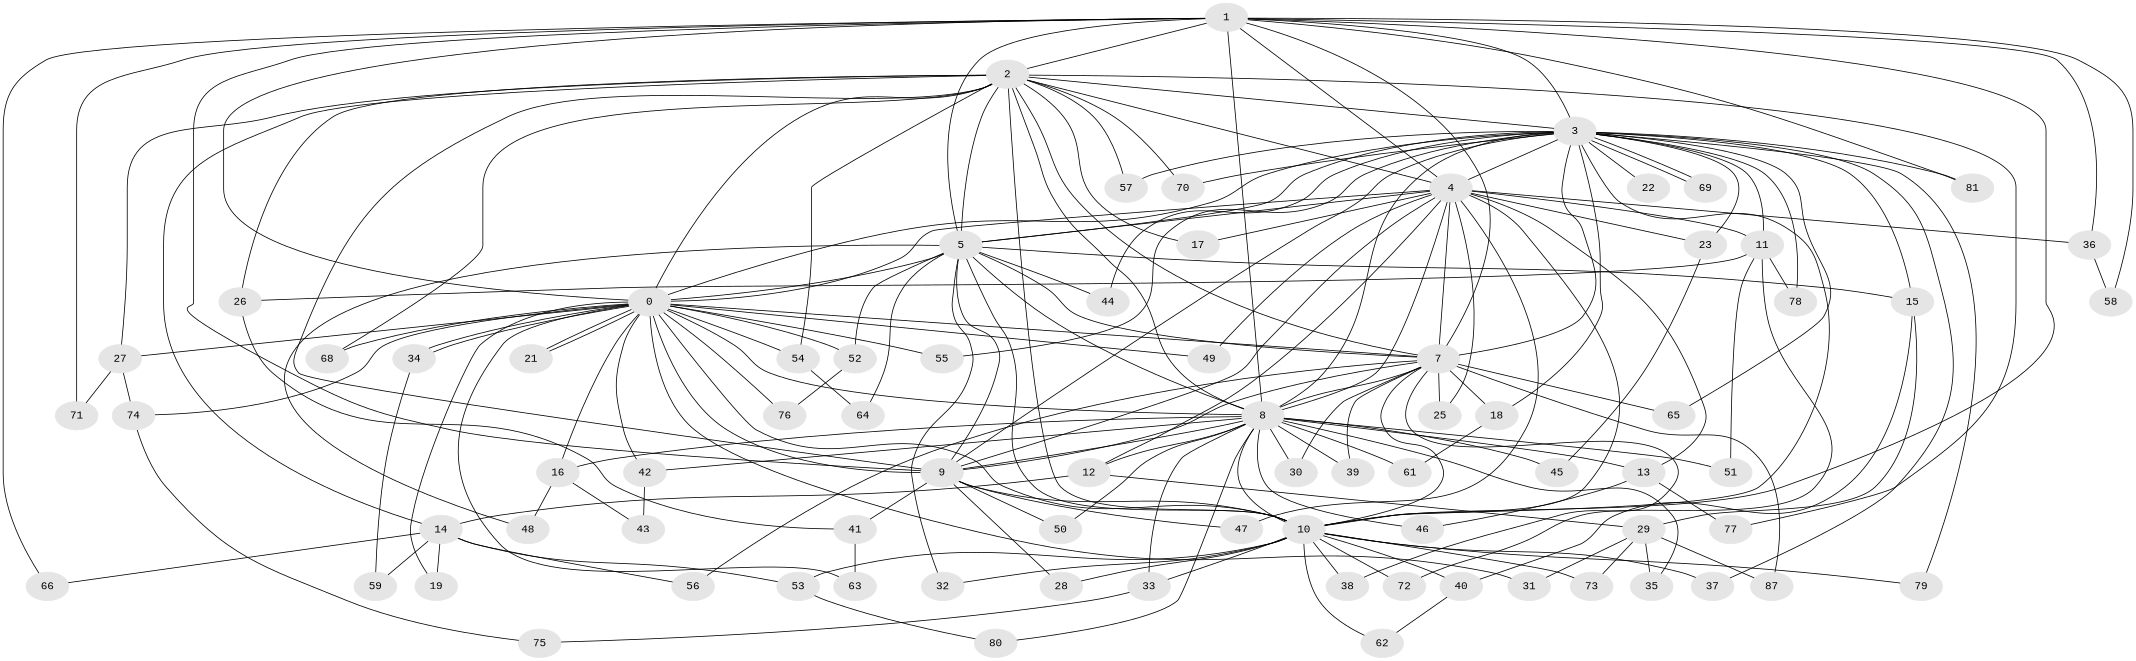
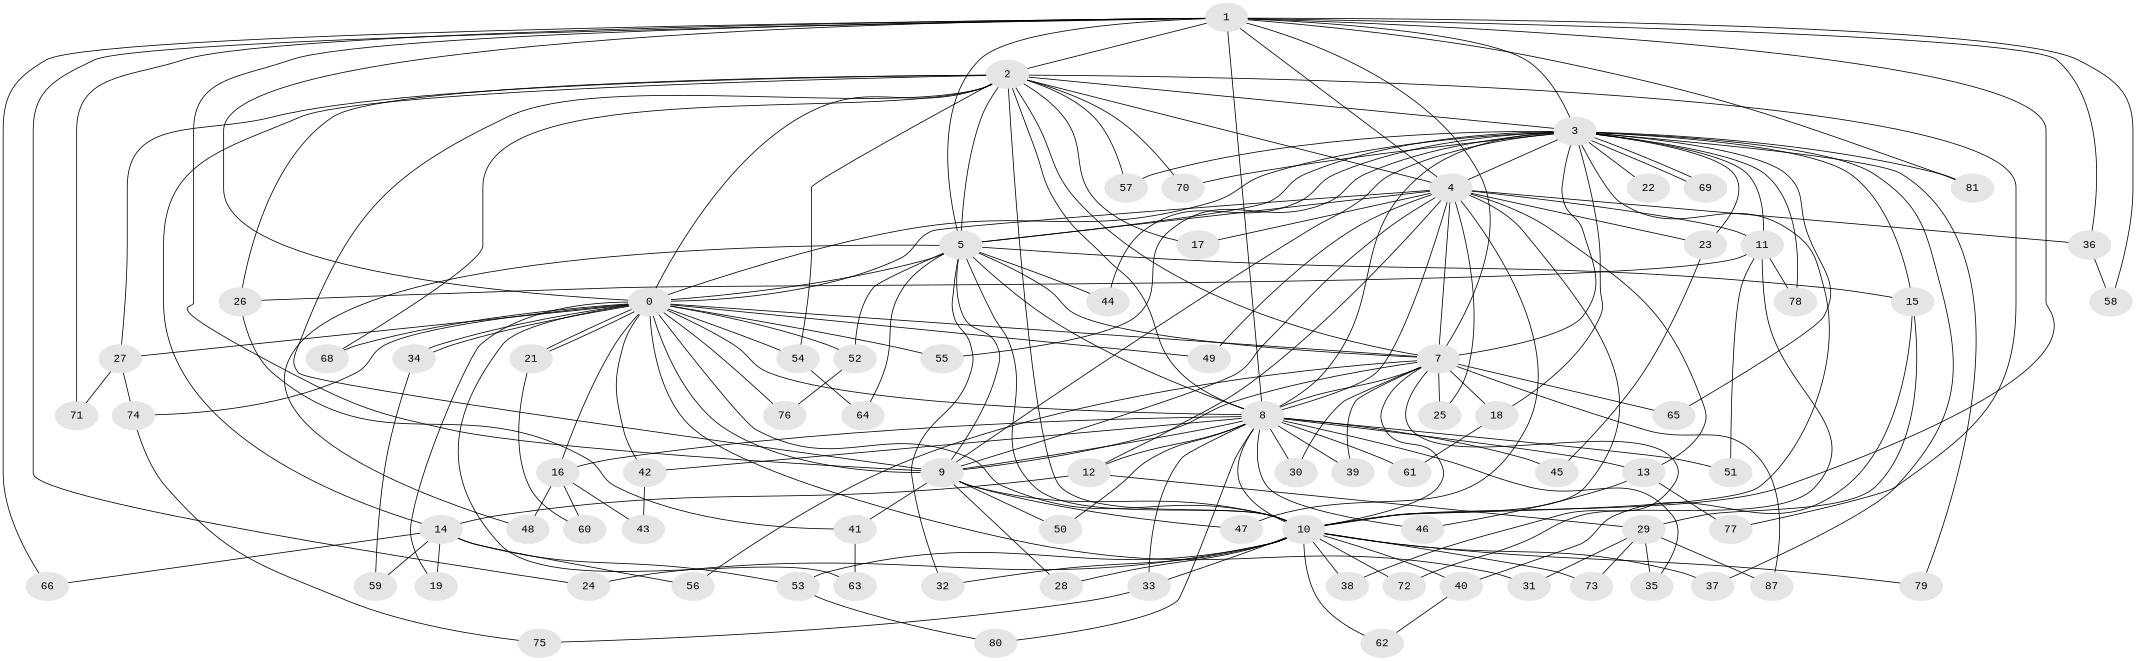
node "60": added
node "24": added
